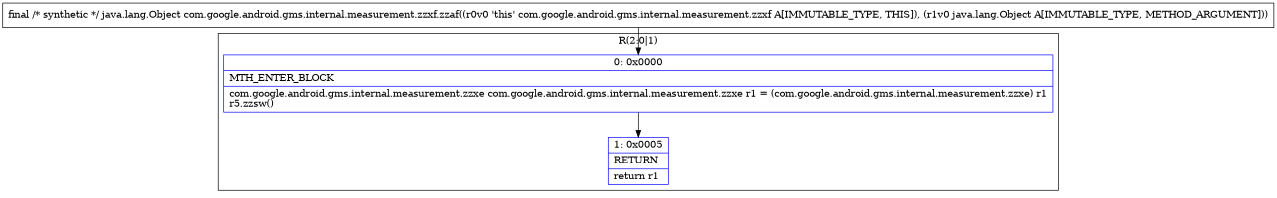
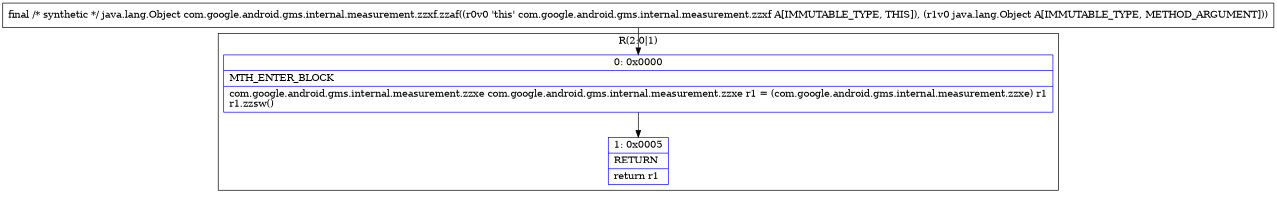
node "0: 0x0000": text "r5.zzsw()" -> "r1.zzsw()"
